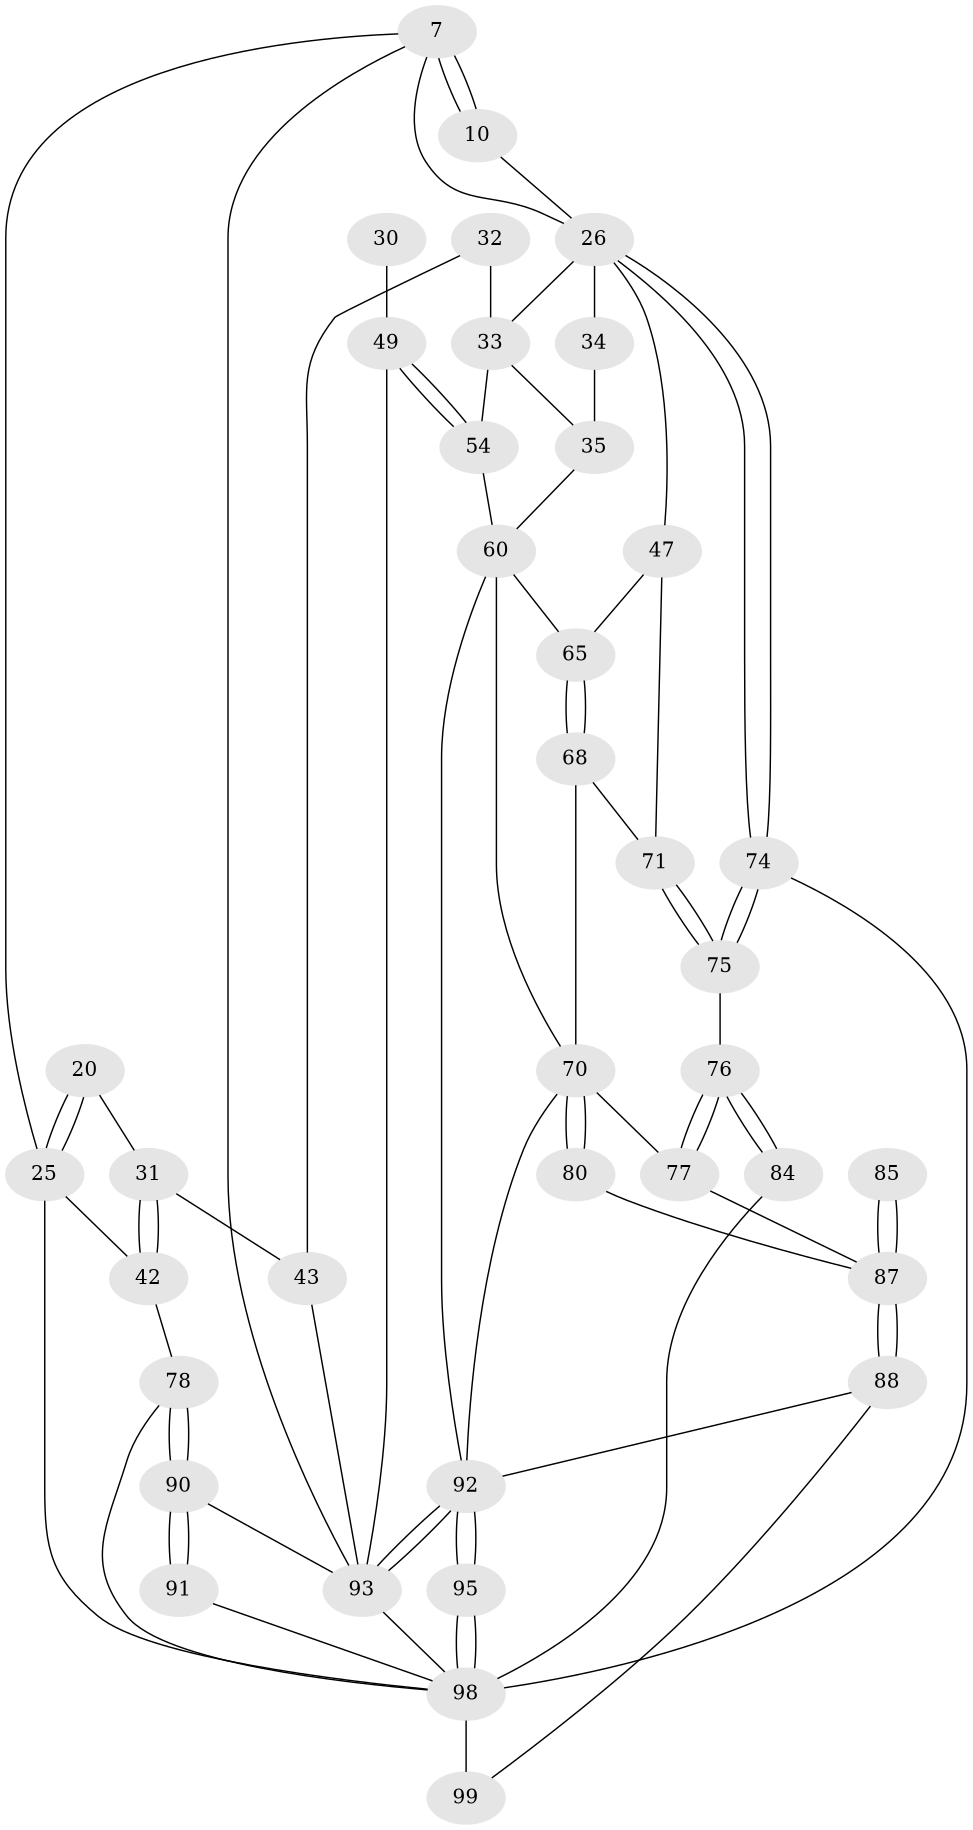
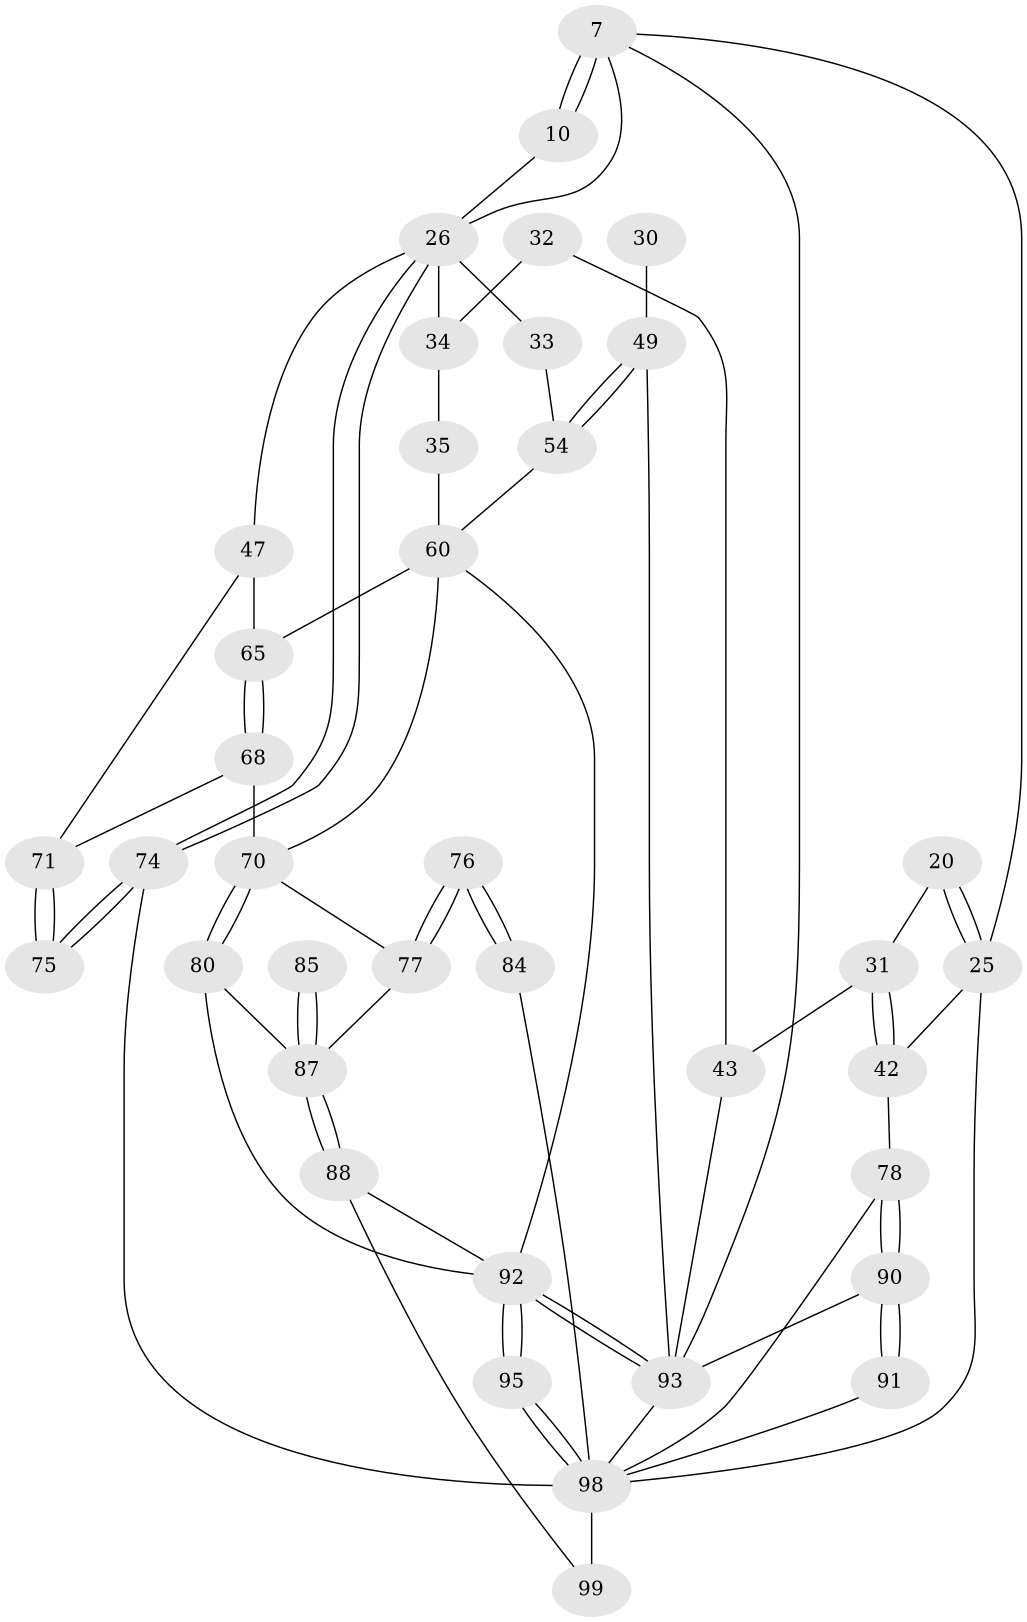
edge "32" -- "33": now "32" -- "34"
edge "33" -- "35": removed
edge "75" -- "76": removed
edge "70" -- "92": now "80" -- "92"
